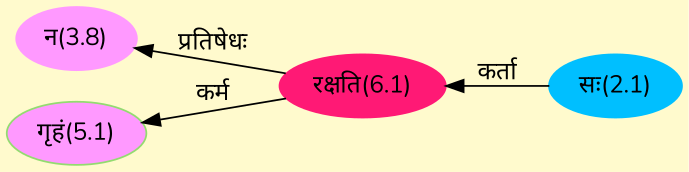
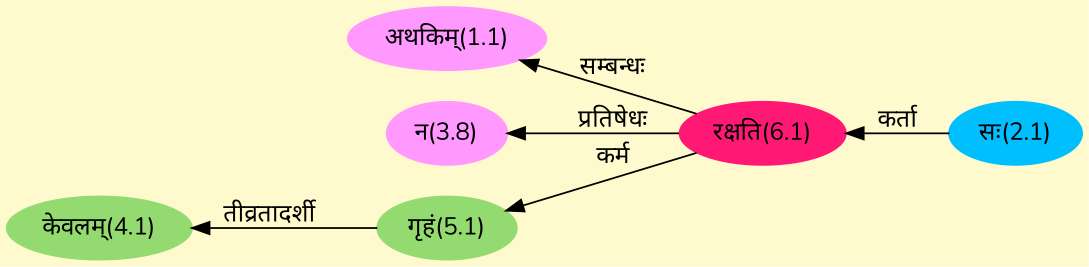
node "अथकिम्(1.1)": added
node "गृहं(5.1)": fillcolor #ff99ff -> #93db70
node "केवलम्(4.1)": added
